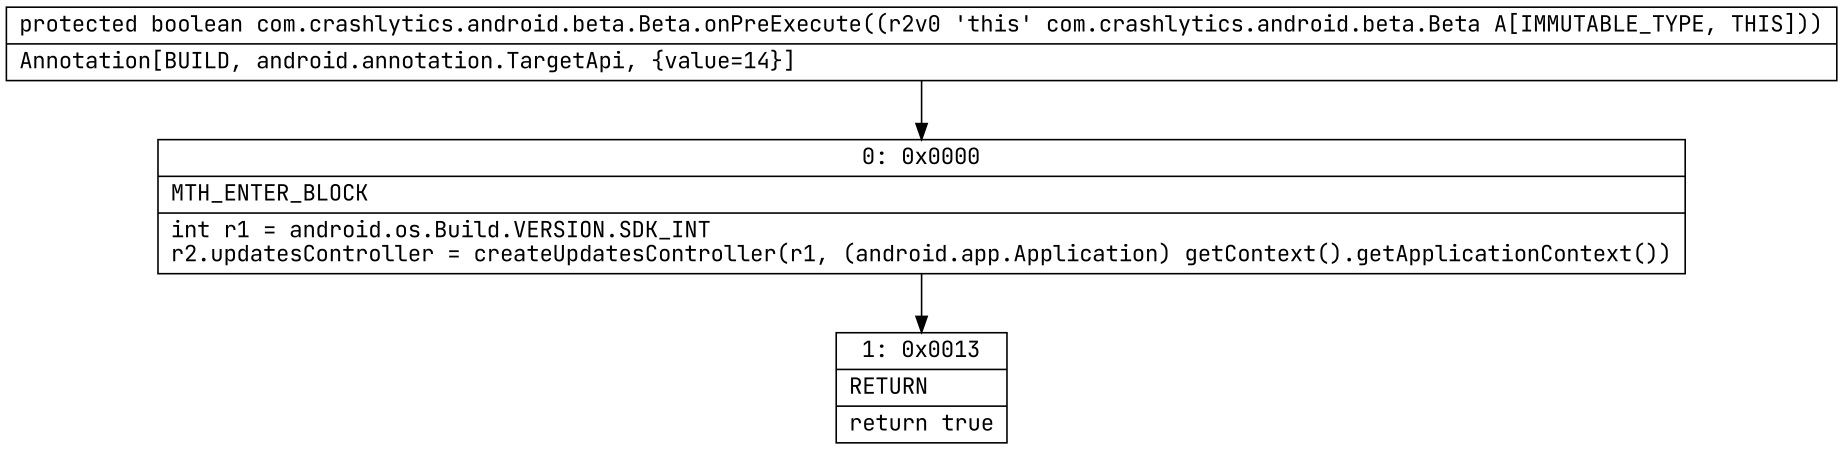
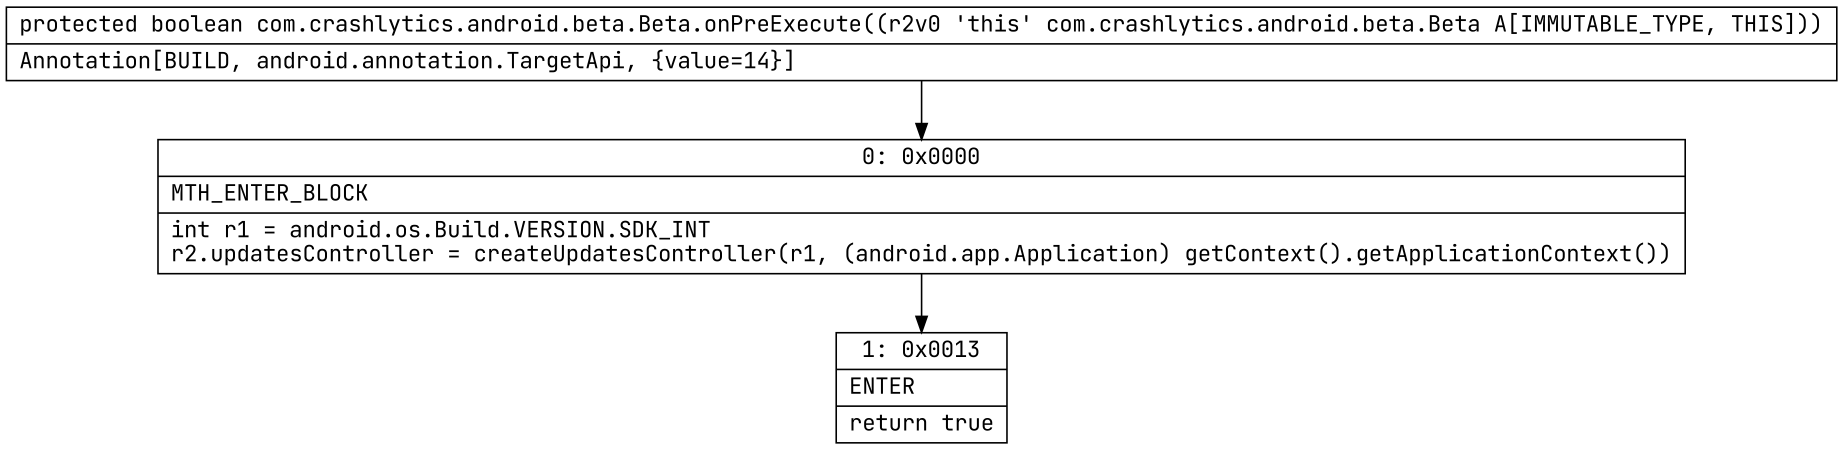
node "1: 0x0013": text "RETURN" -> "ENTER"
